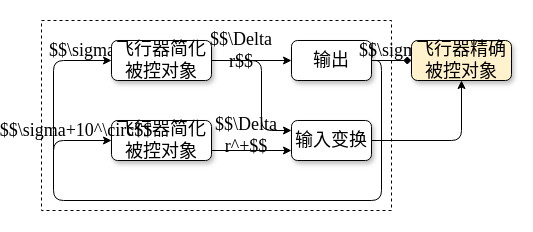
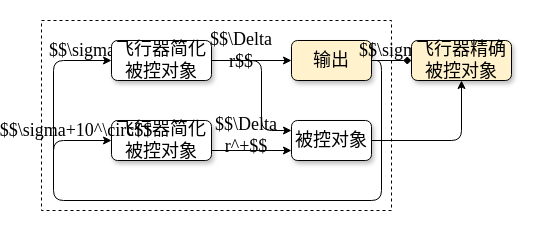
node "输出": fillcolor #ffffff -> #fff2cc
node "输入变换": label "输入变换" -> "被控对象"
